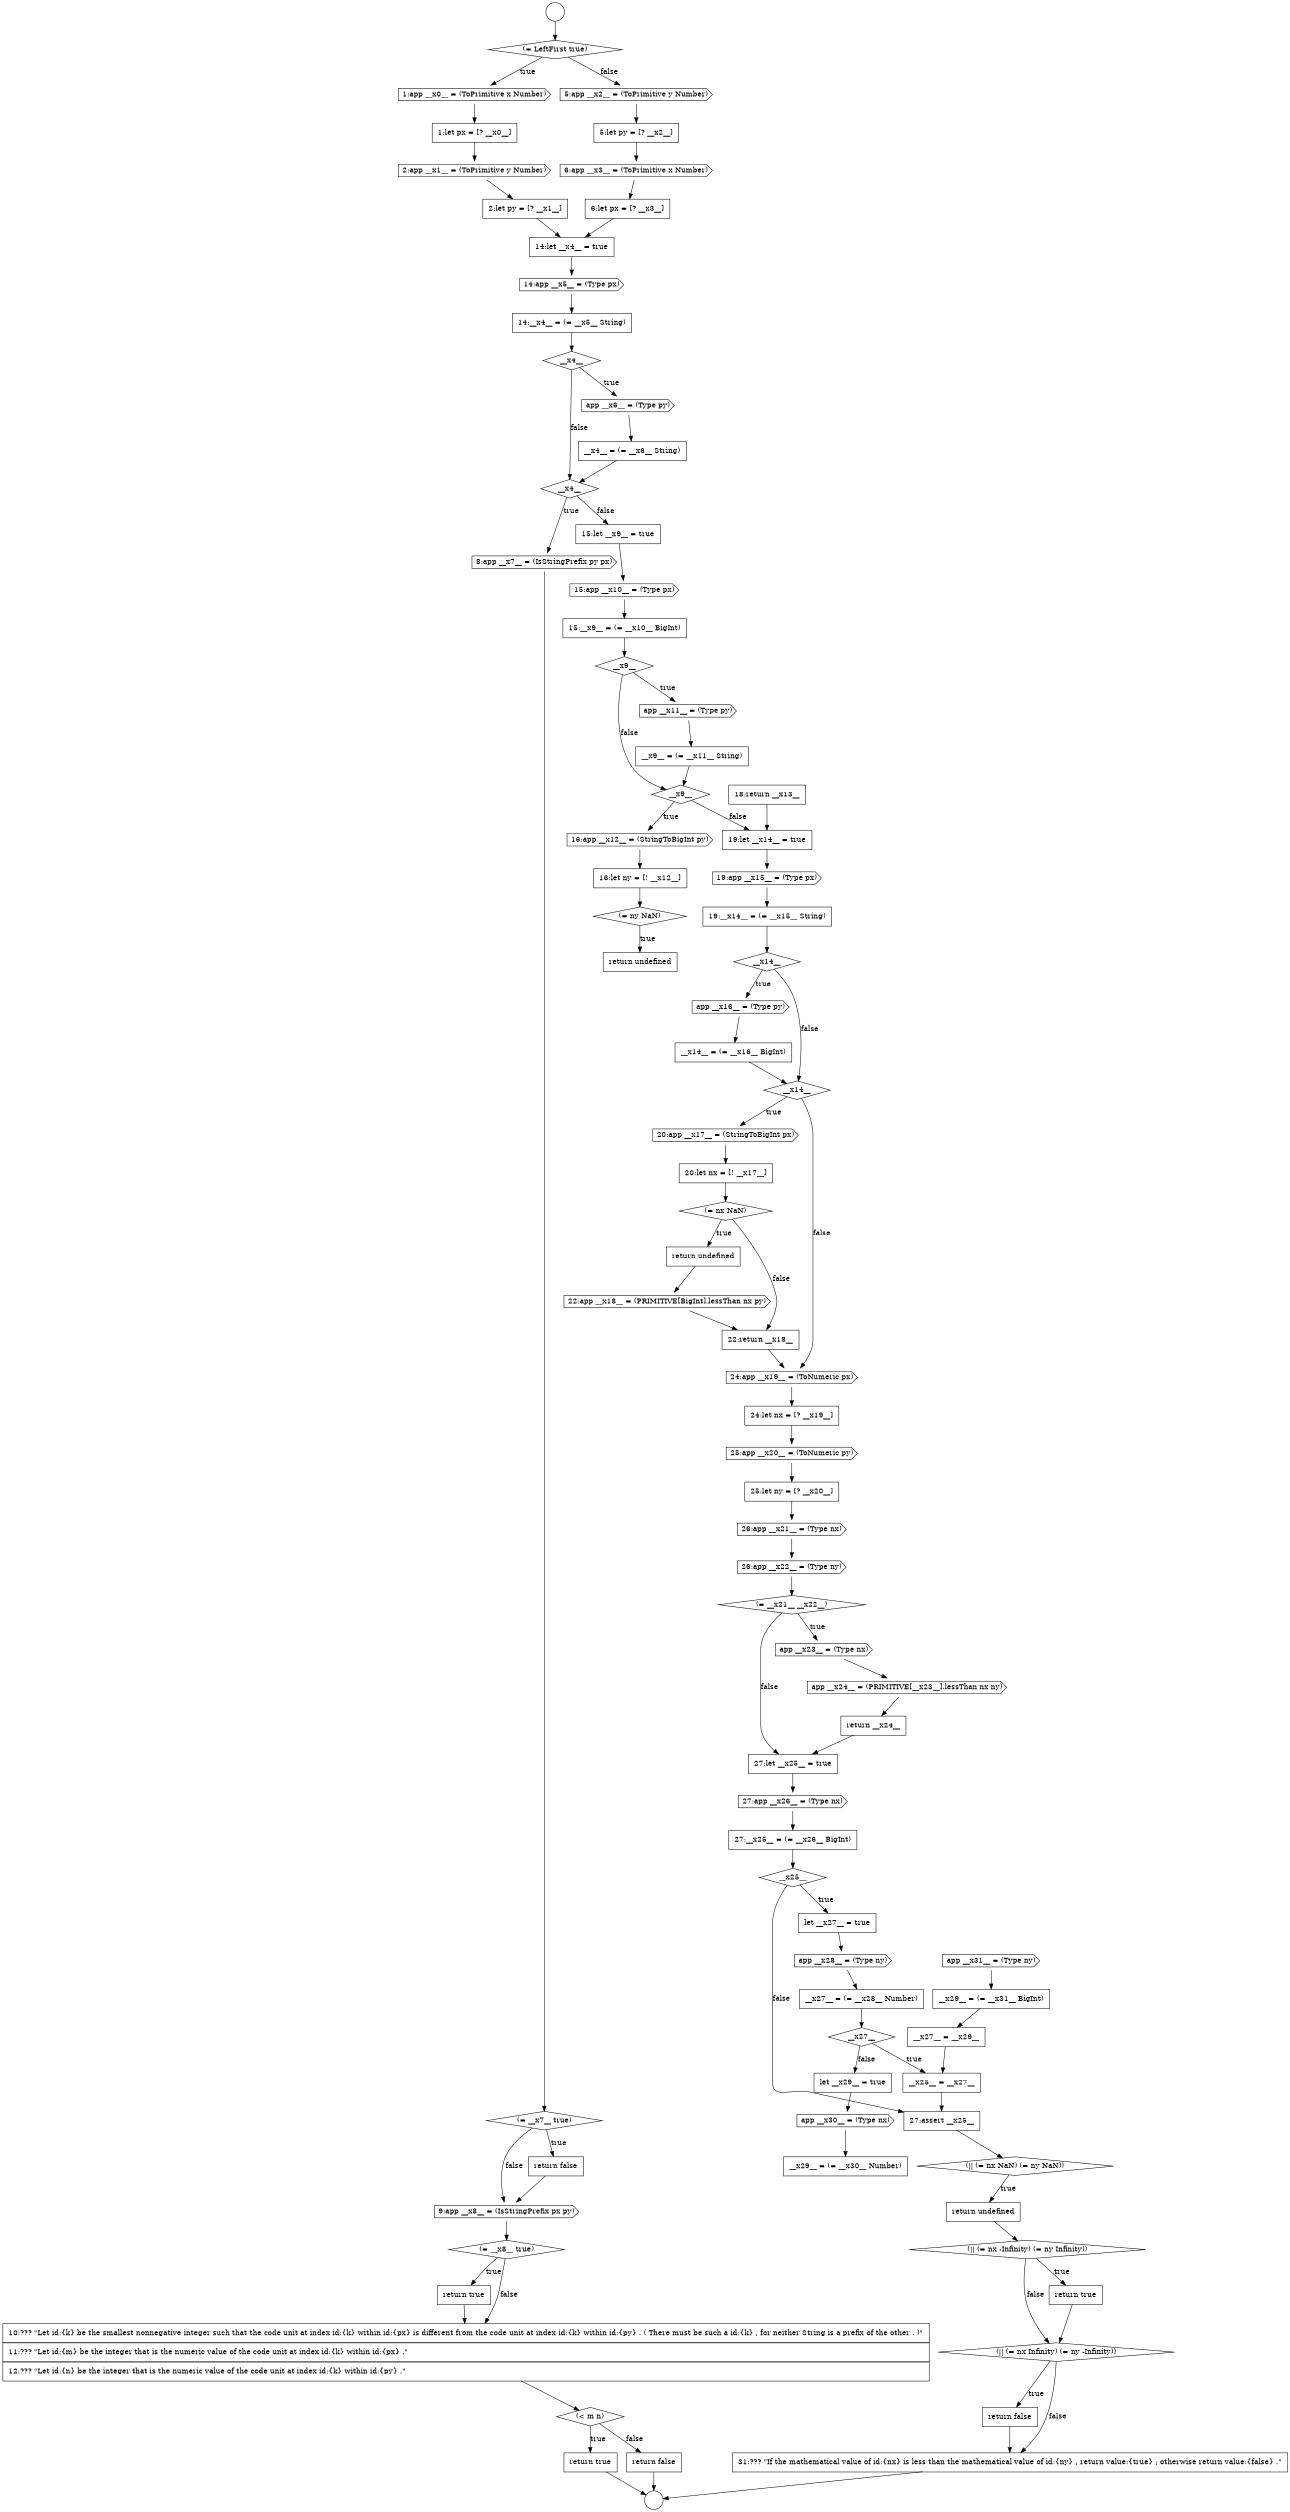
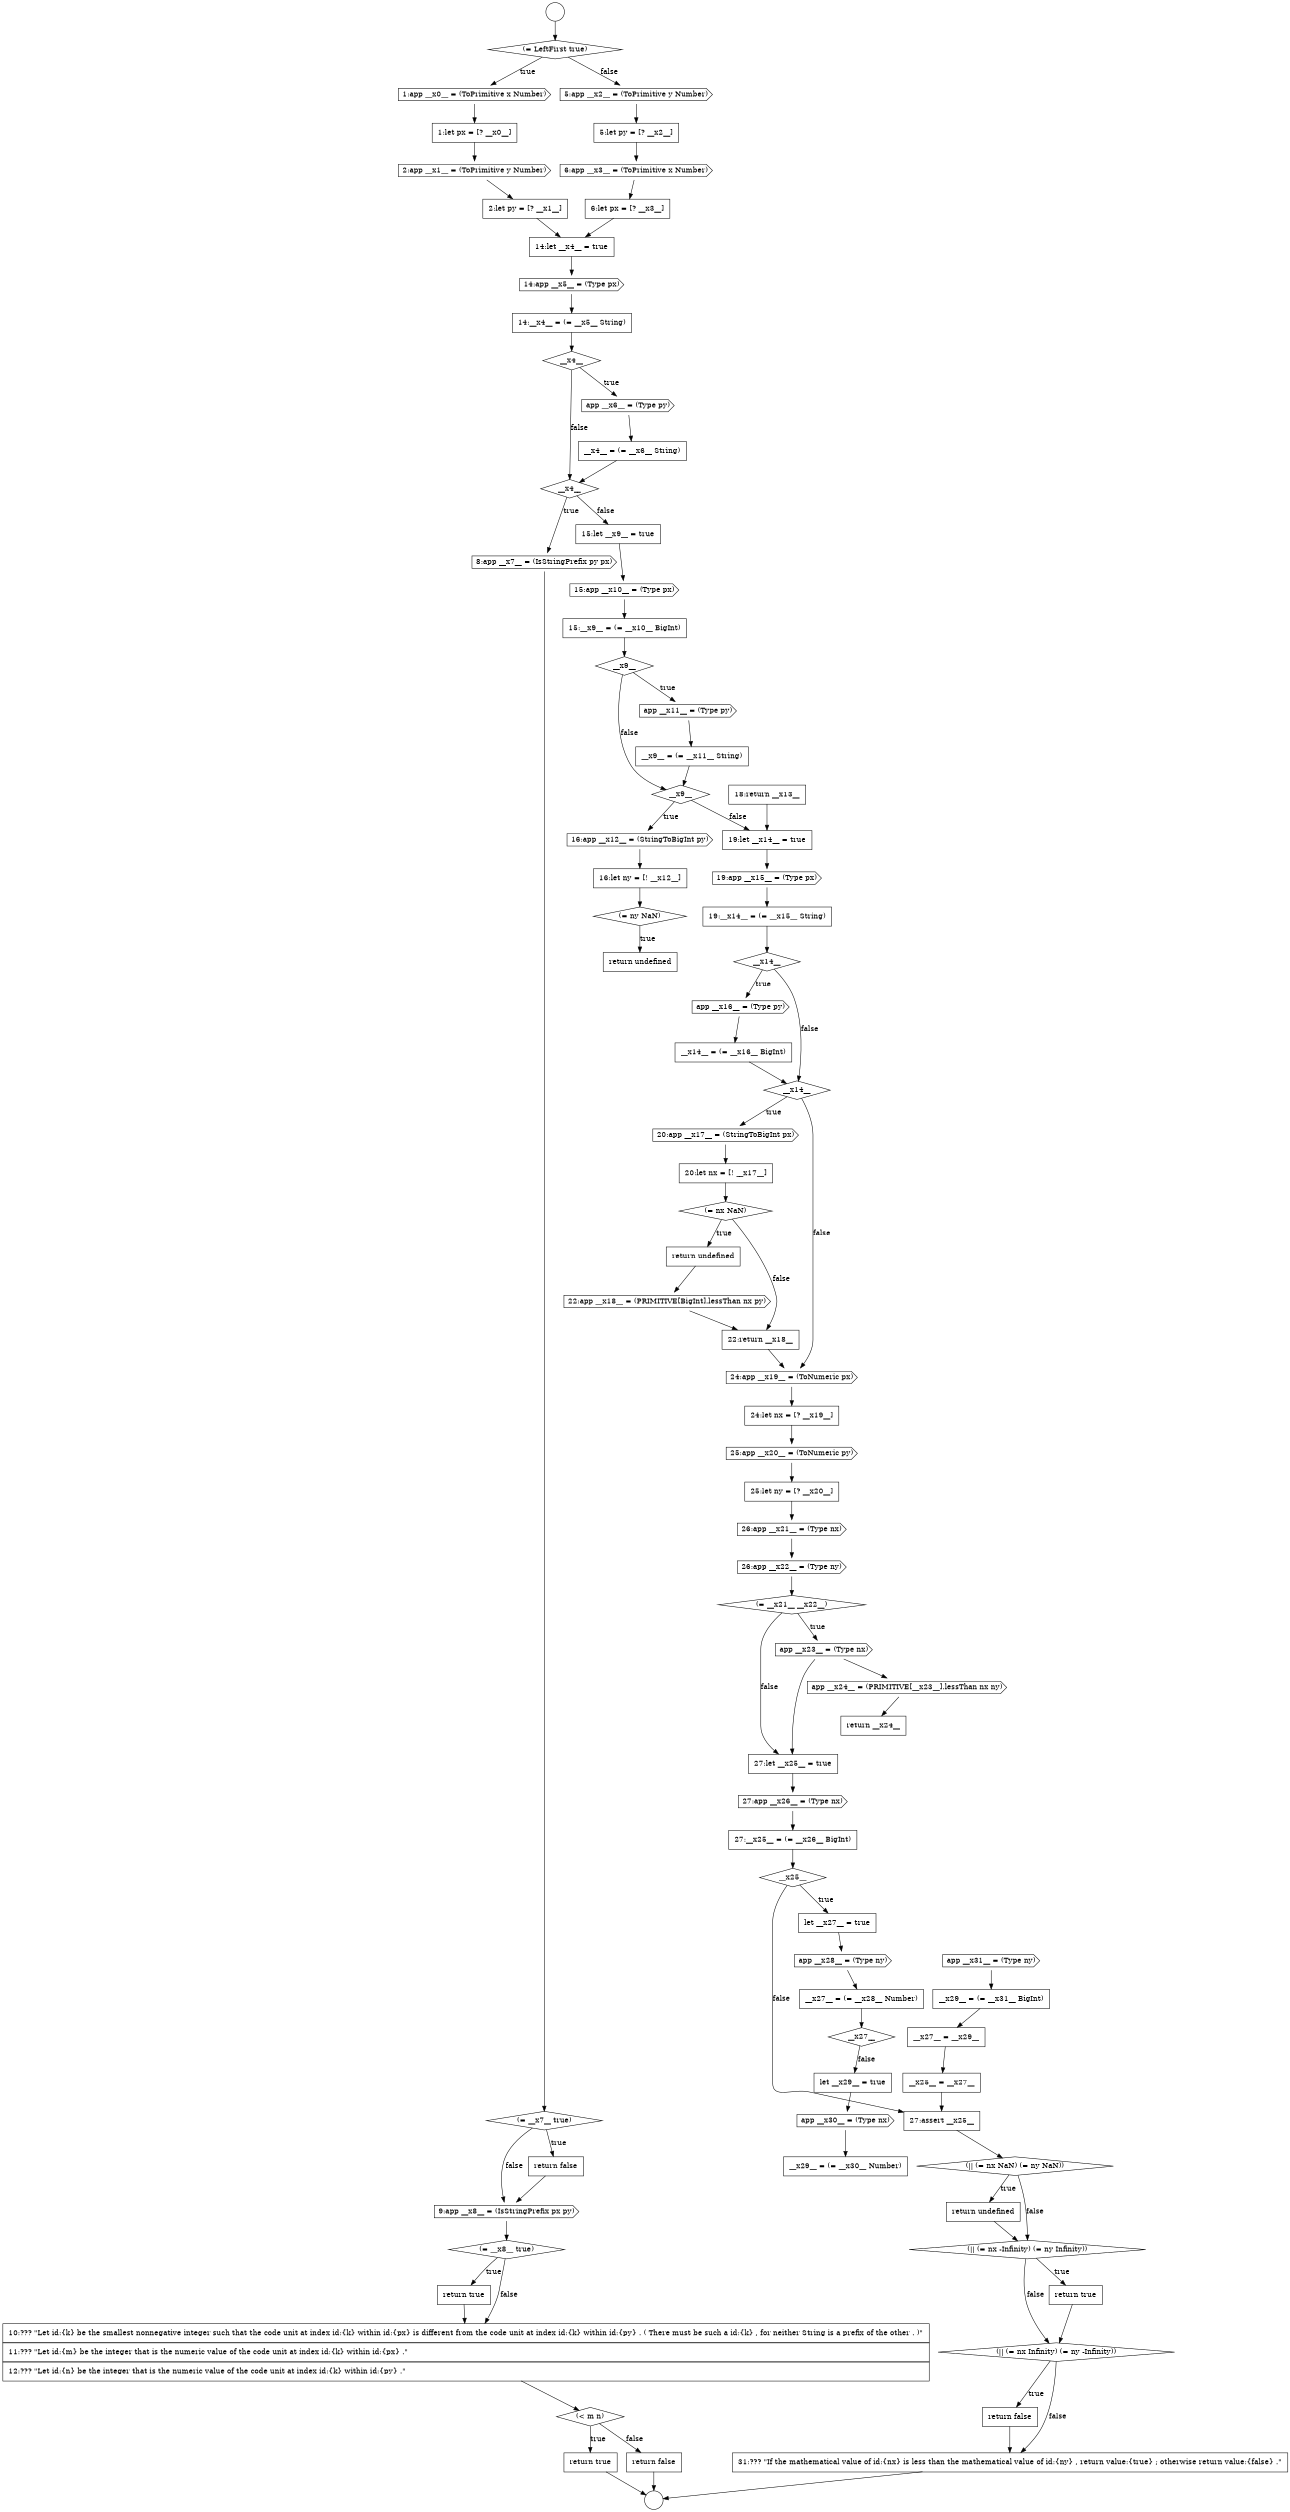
edge "return __x24__" -> "27:let __x25__ = true": now "app __x23__ = (Type nx)" -> "27:let __x25__ = true"
edge "__x27__" -> "__x25__ = __x27__": removed, label "true"
edge "(|| (= nx NaN) (= ny NaN))" -> "(|| (= nx -Infinity) (= ny Infinity))": added, label "false"
